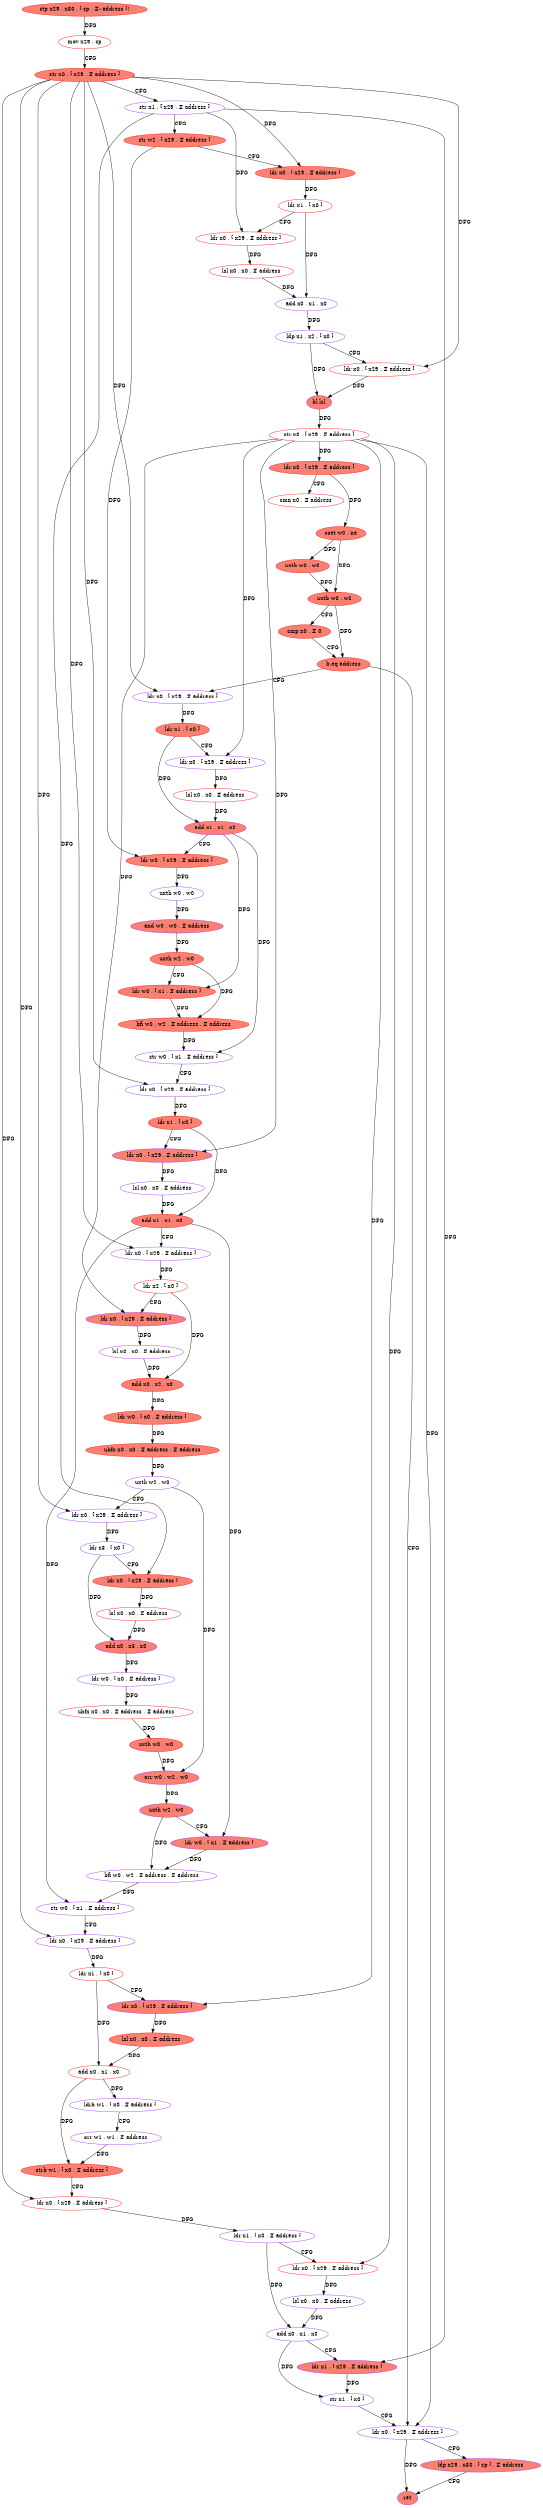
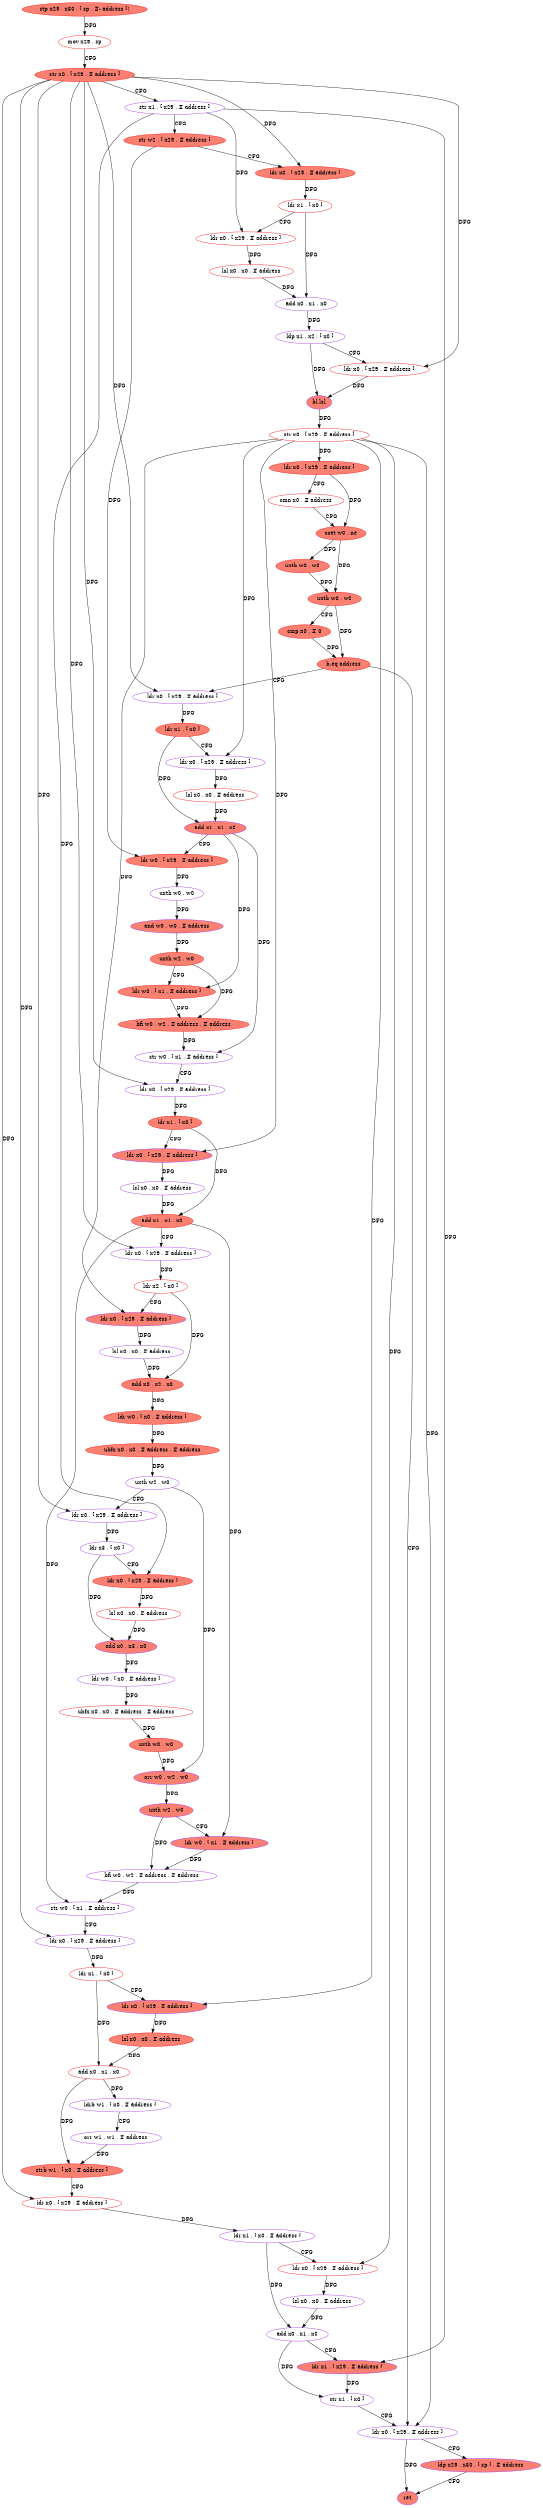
edge "cmn x0 , # address" -> "cset w0 , ne": added, label "CFG"
edge "cmp x0 , # 0" -> "b.eq address": label "CFG" -> "DFG"
